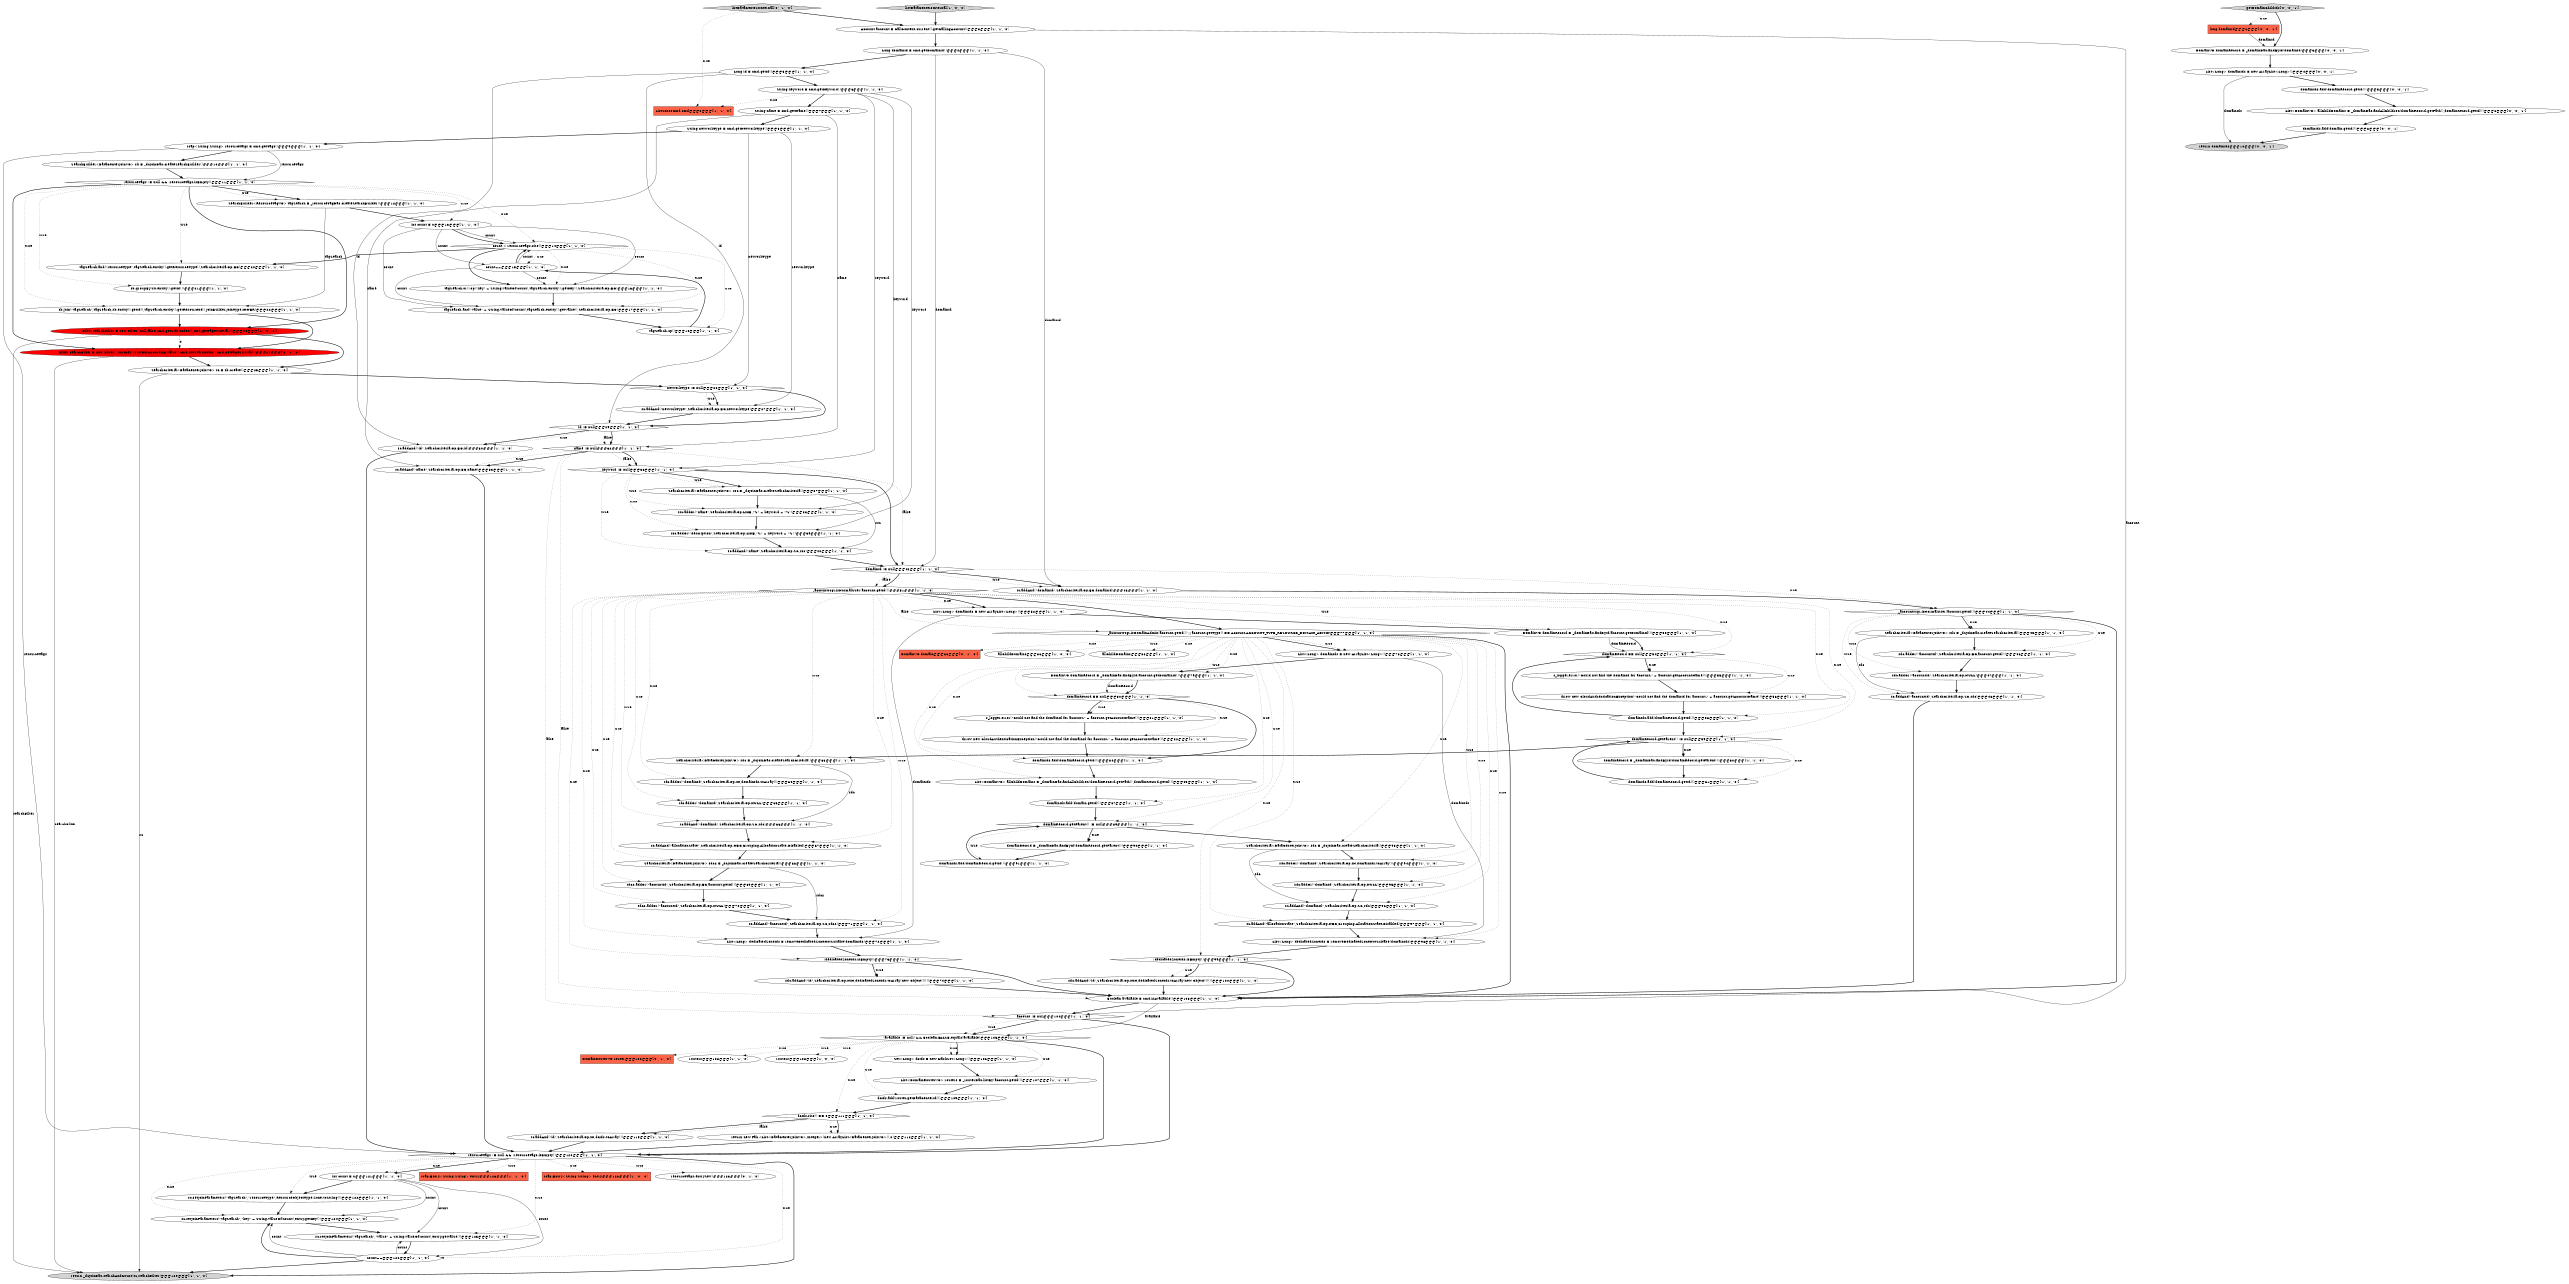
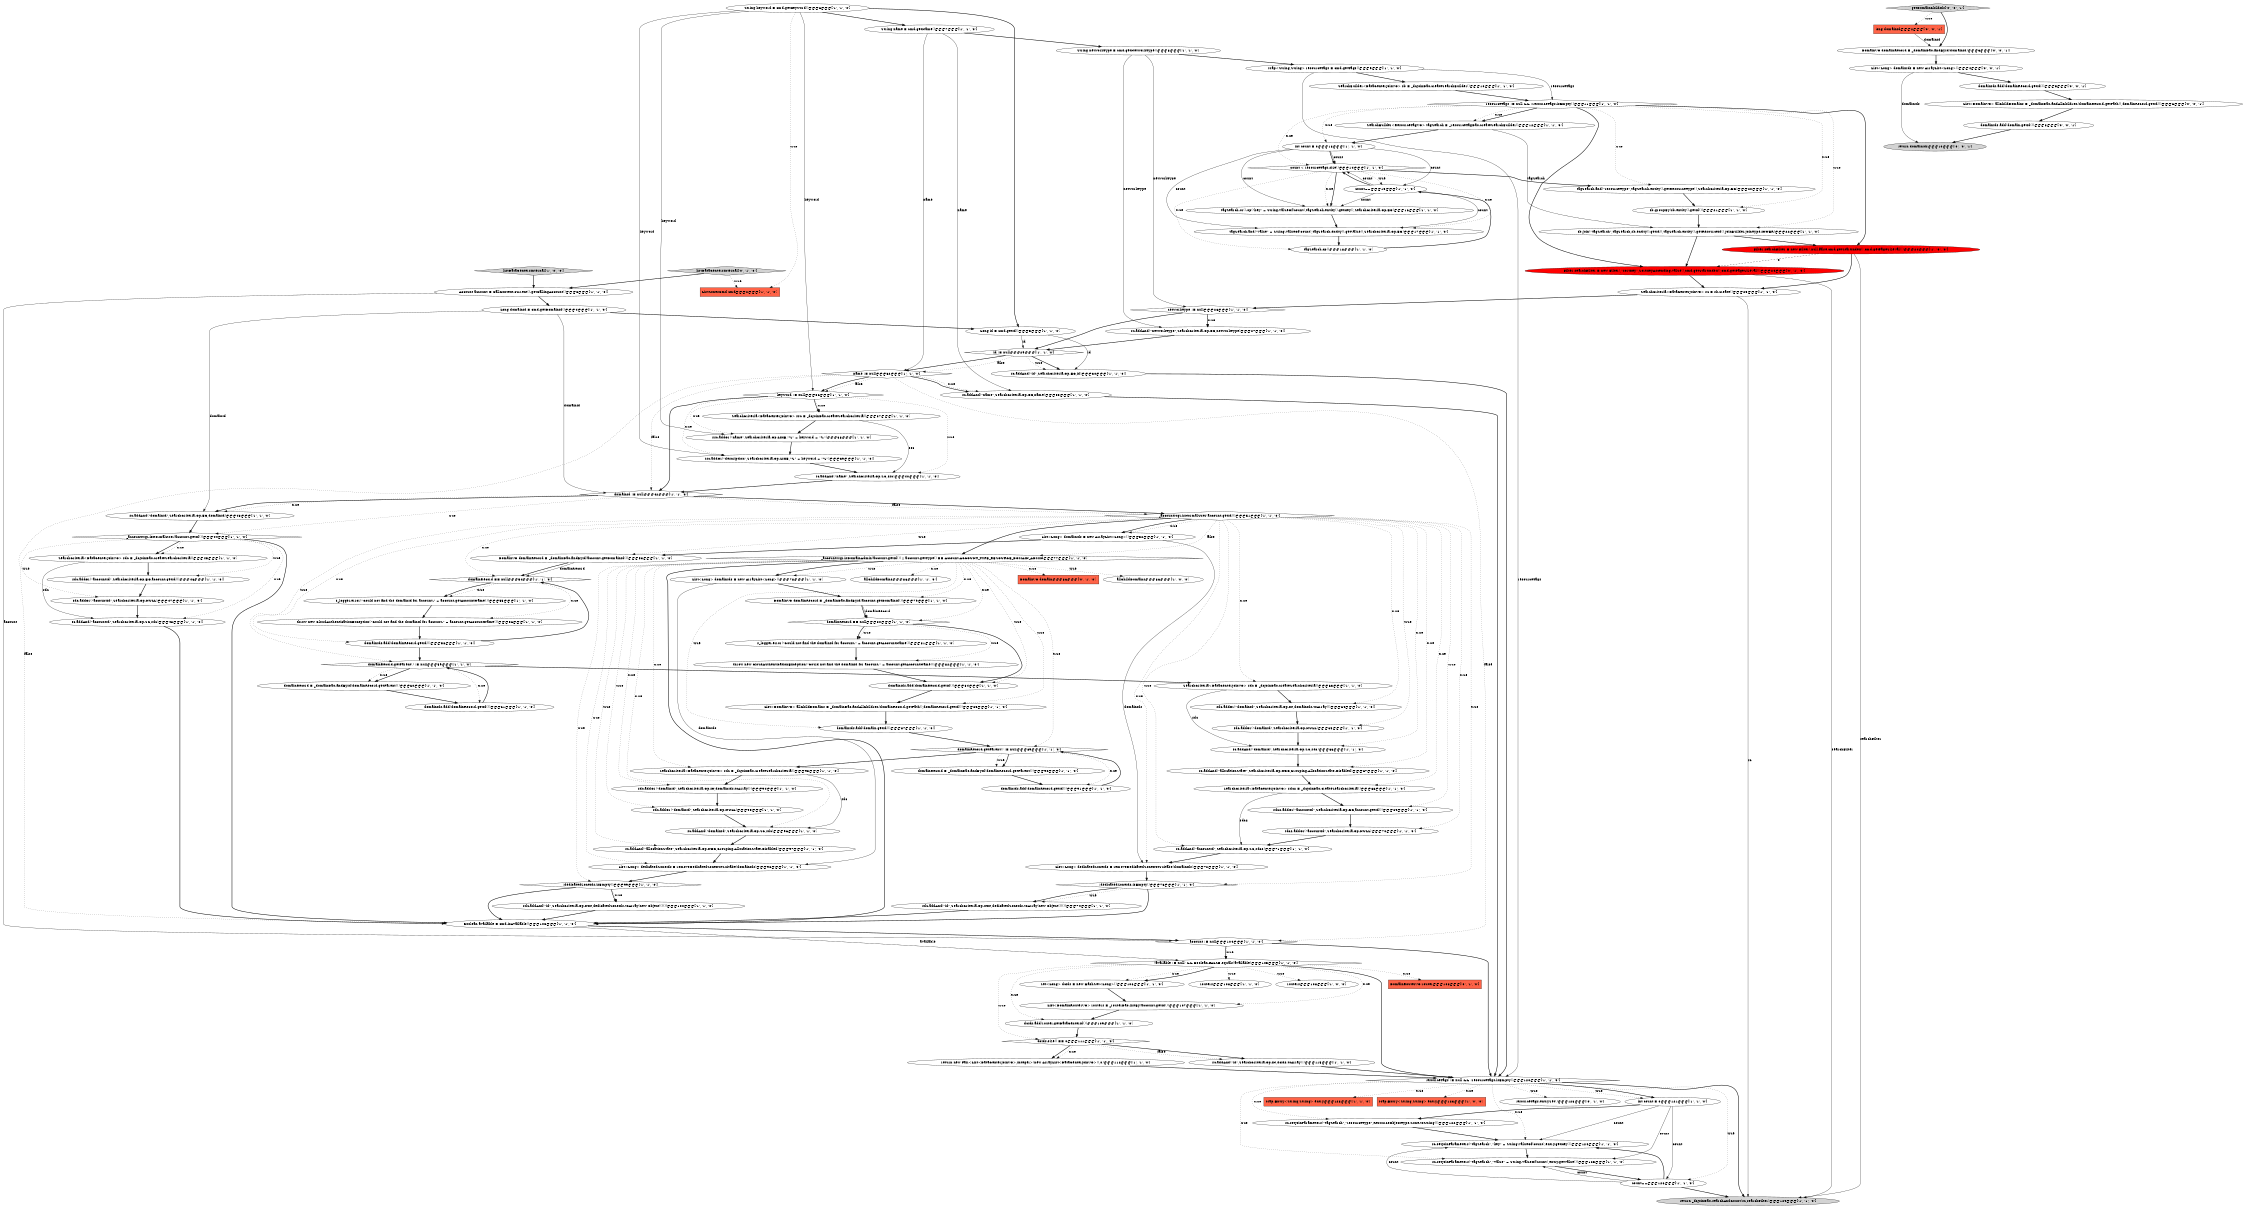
edge "Long id = cmd.getId()@@@5@@@['1', '1', '0']" -> "String keyword = cmd.getKeyword()@@@6@@@['1', '1', '0']": reversed
